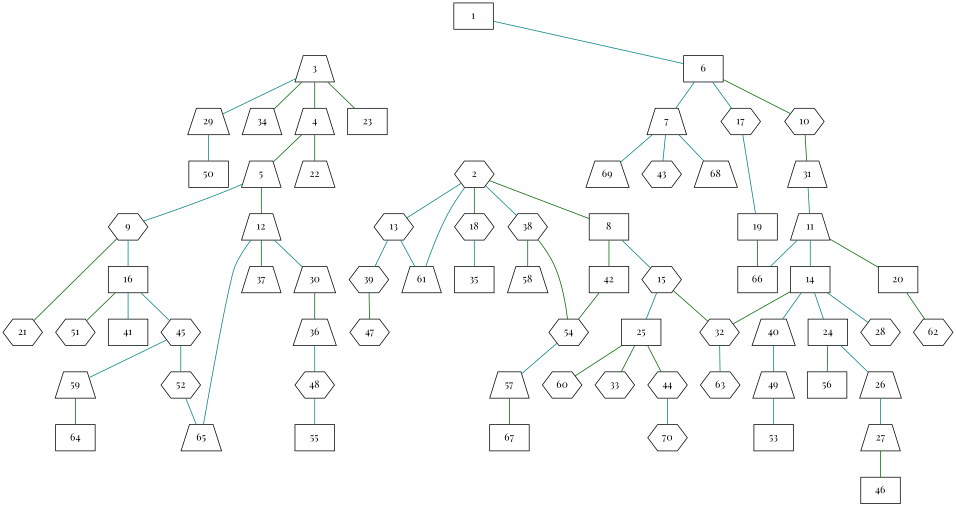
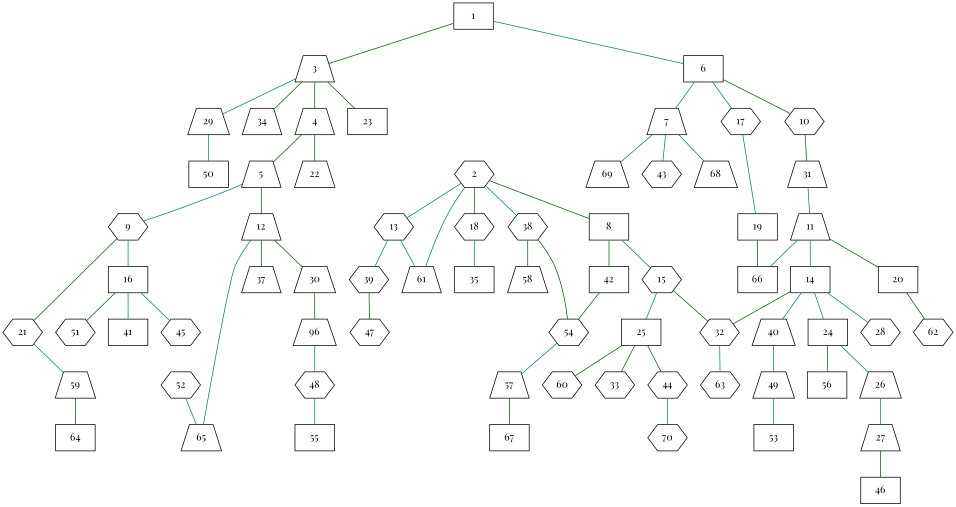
edge "1" -- "3": added
edge "12" -- "30": color teal -> darkgreen
node "36": label "36" -> "96"
edge "45" -- "59": now "21" -- "59"
edge "45" -- "52": removed
